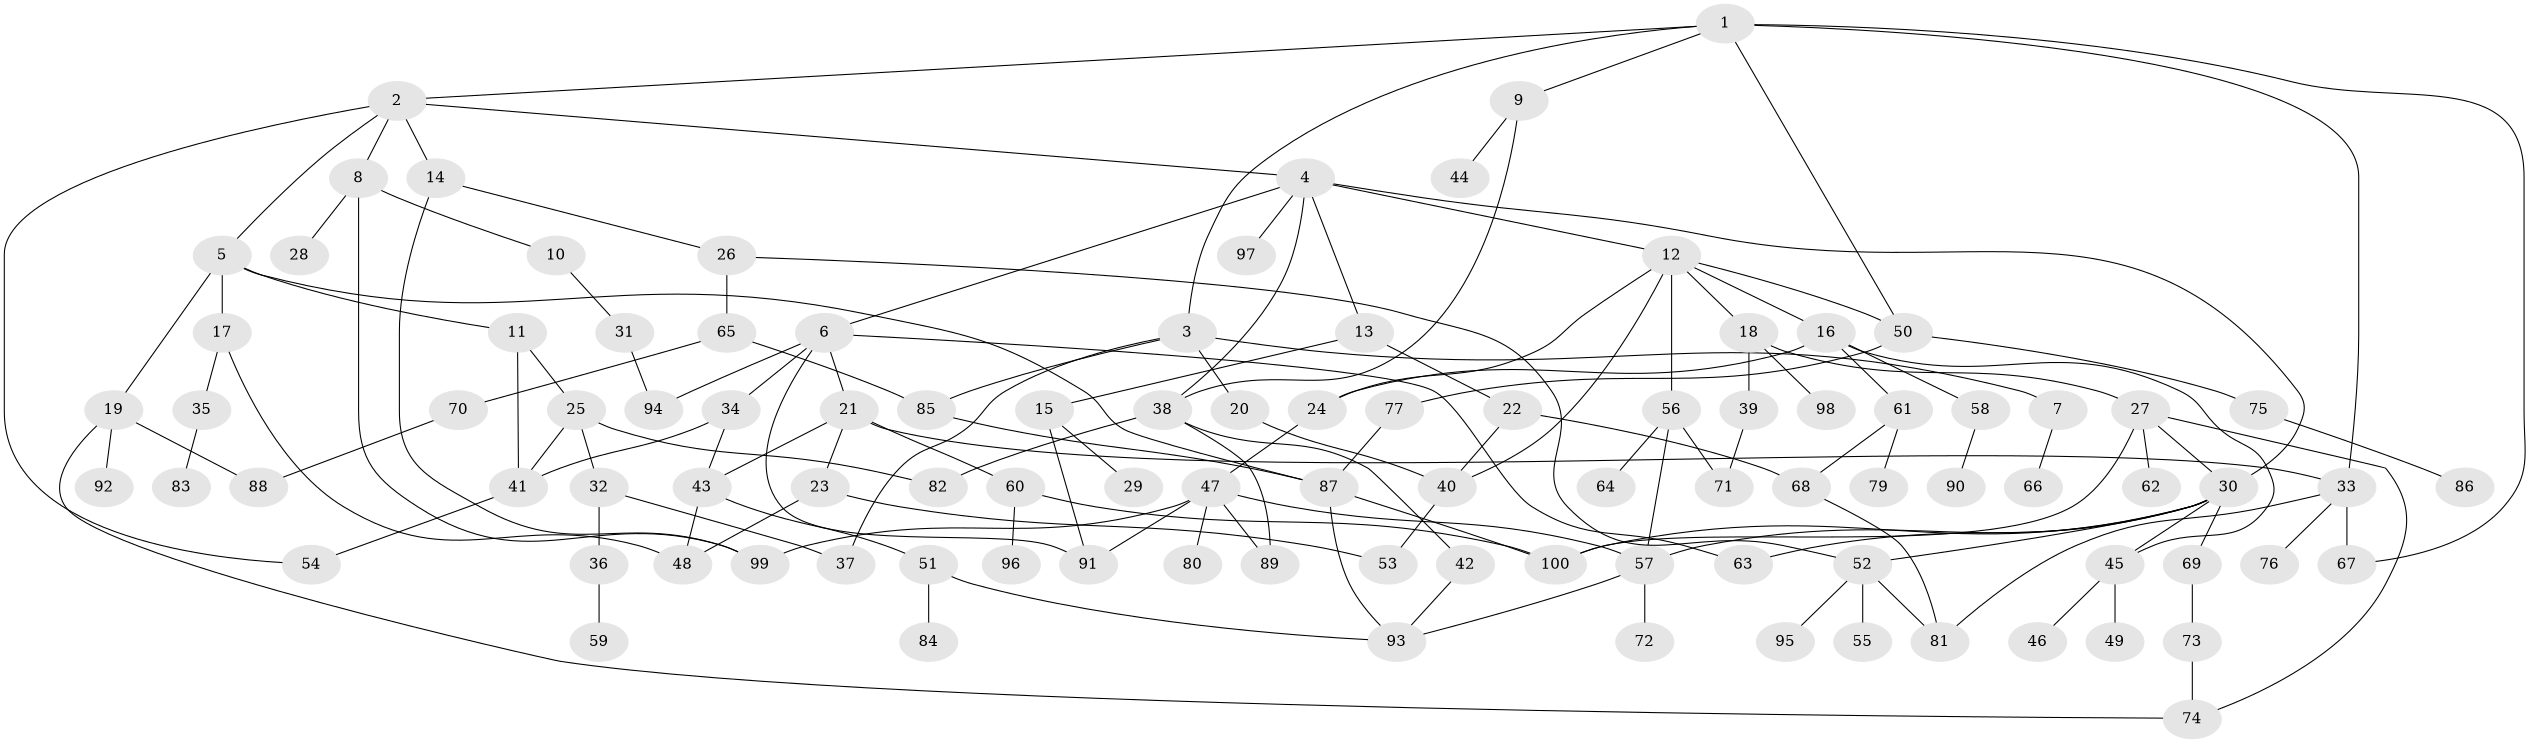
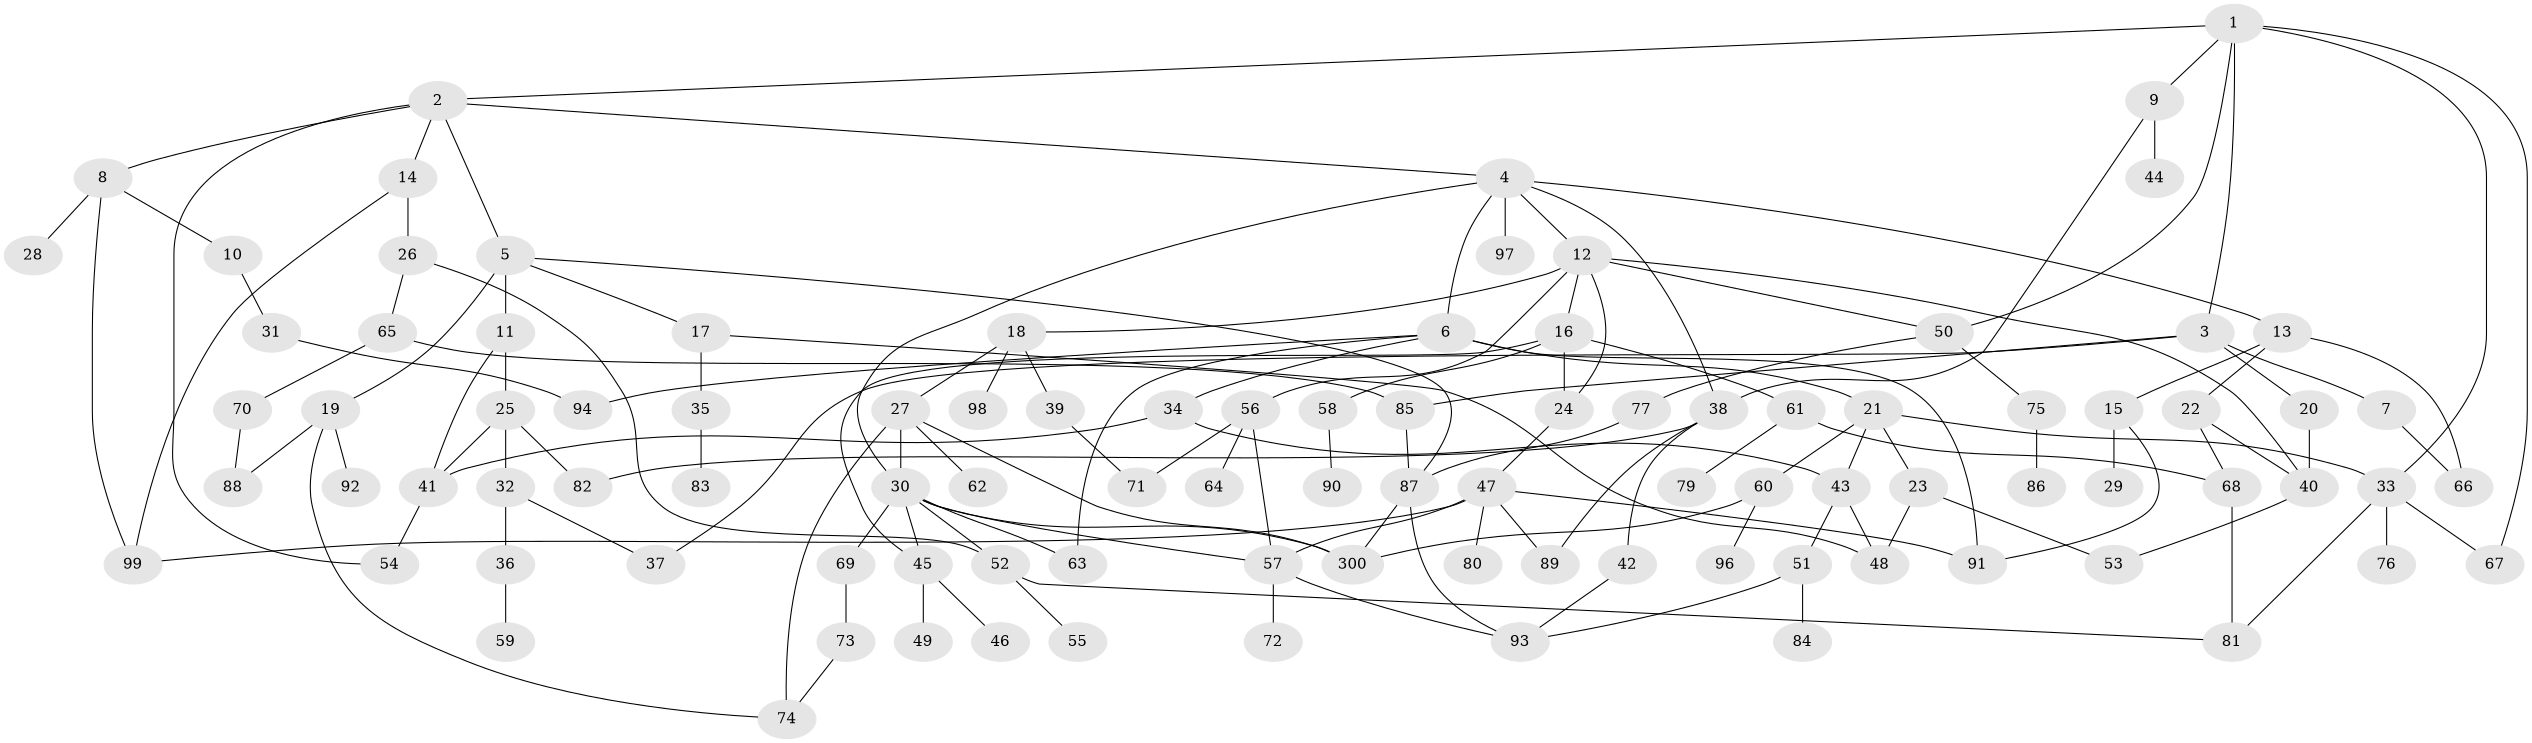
edge "13" -- "66": added
node "100": label "100" -> "300"
node "95": removed
